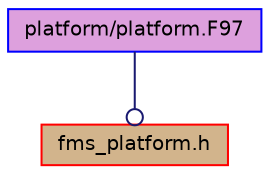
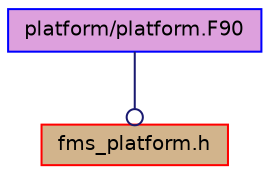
node "platform/platform.F97": label "platform/platform.F97" -> "platform/platform.F90"
